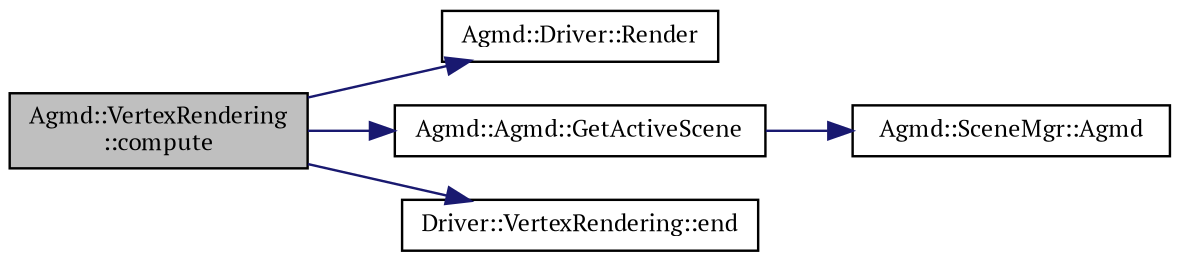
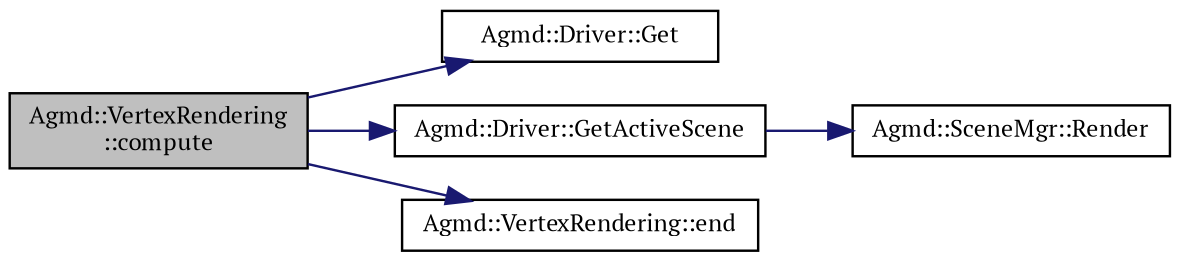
node "Agmd::Driver::Render": label "Agmd::Driver::Render" -> "Agmd::Driver::Get"
node "Agmd::Agmd::GetActiveScene": label "Agmd::Agmd::GetActiveScene" -> "Agmd::Driver::GetActiveScene"
node "Agmd::SceneMgr::Agmd": label "Agmd::SceneMgr::Agmd" -> "Agmd::SceneMgr::Render"
node "Driver::VertexRendering::end": label "Driver::VertexRendering::end" -> "Agmd::VertexRendering::end"
